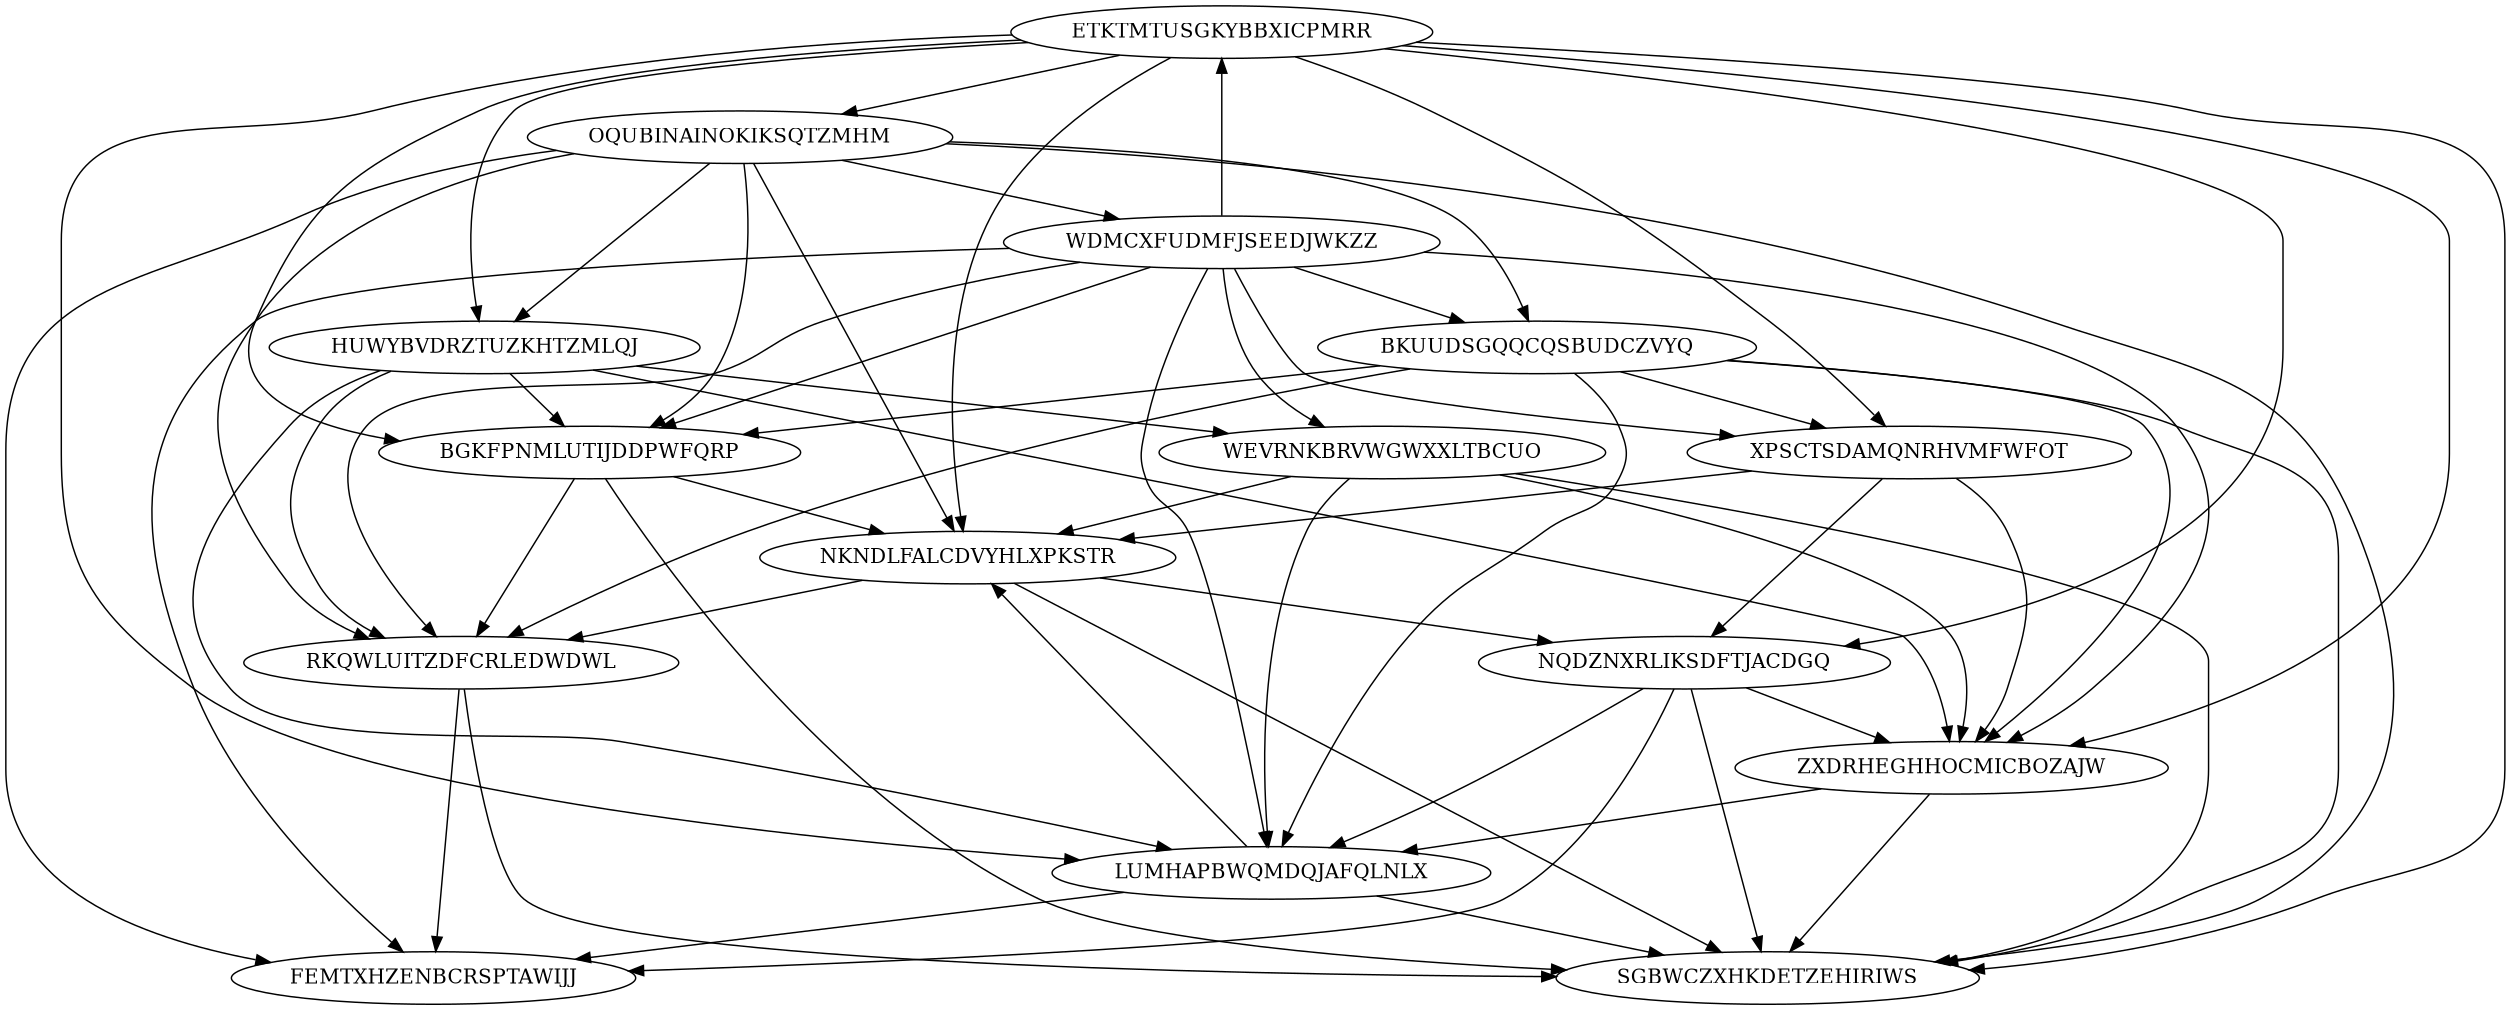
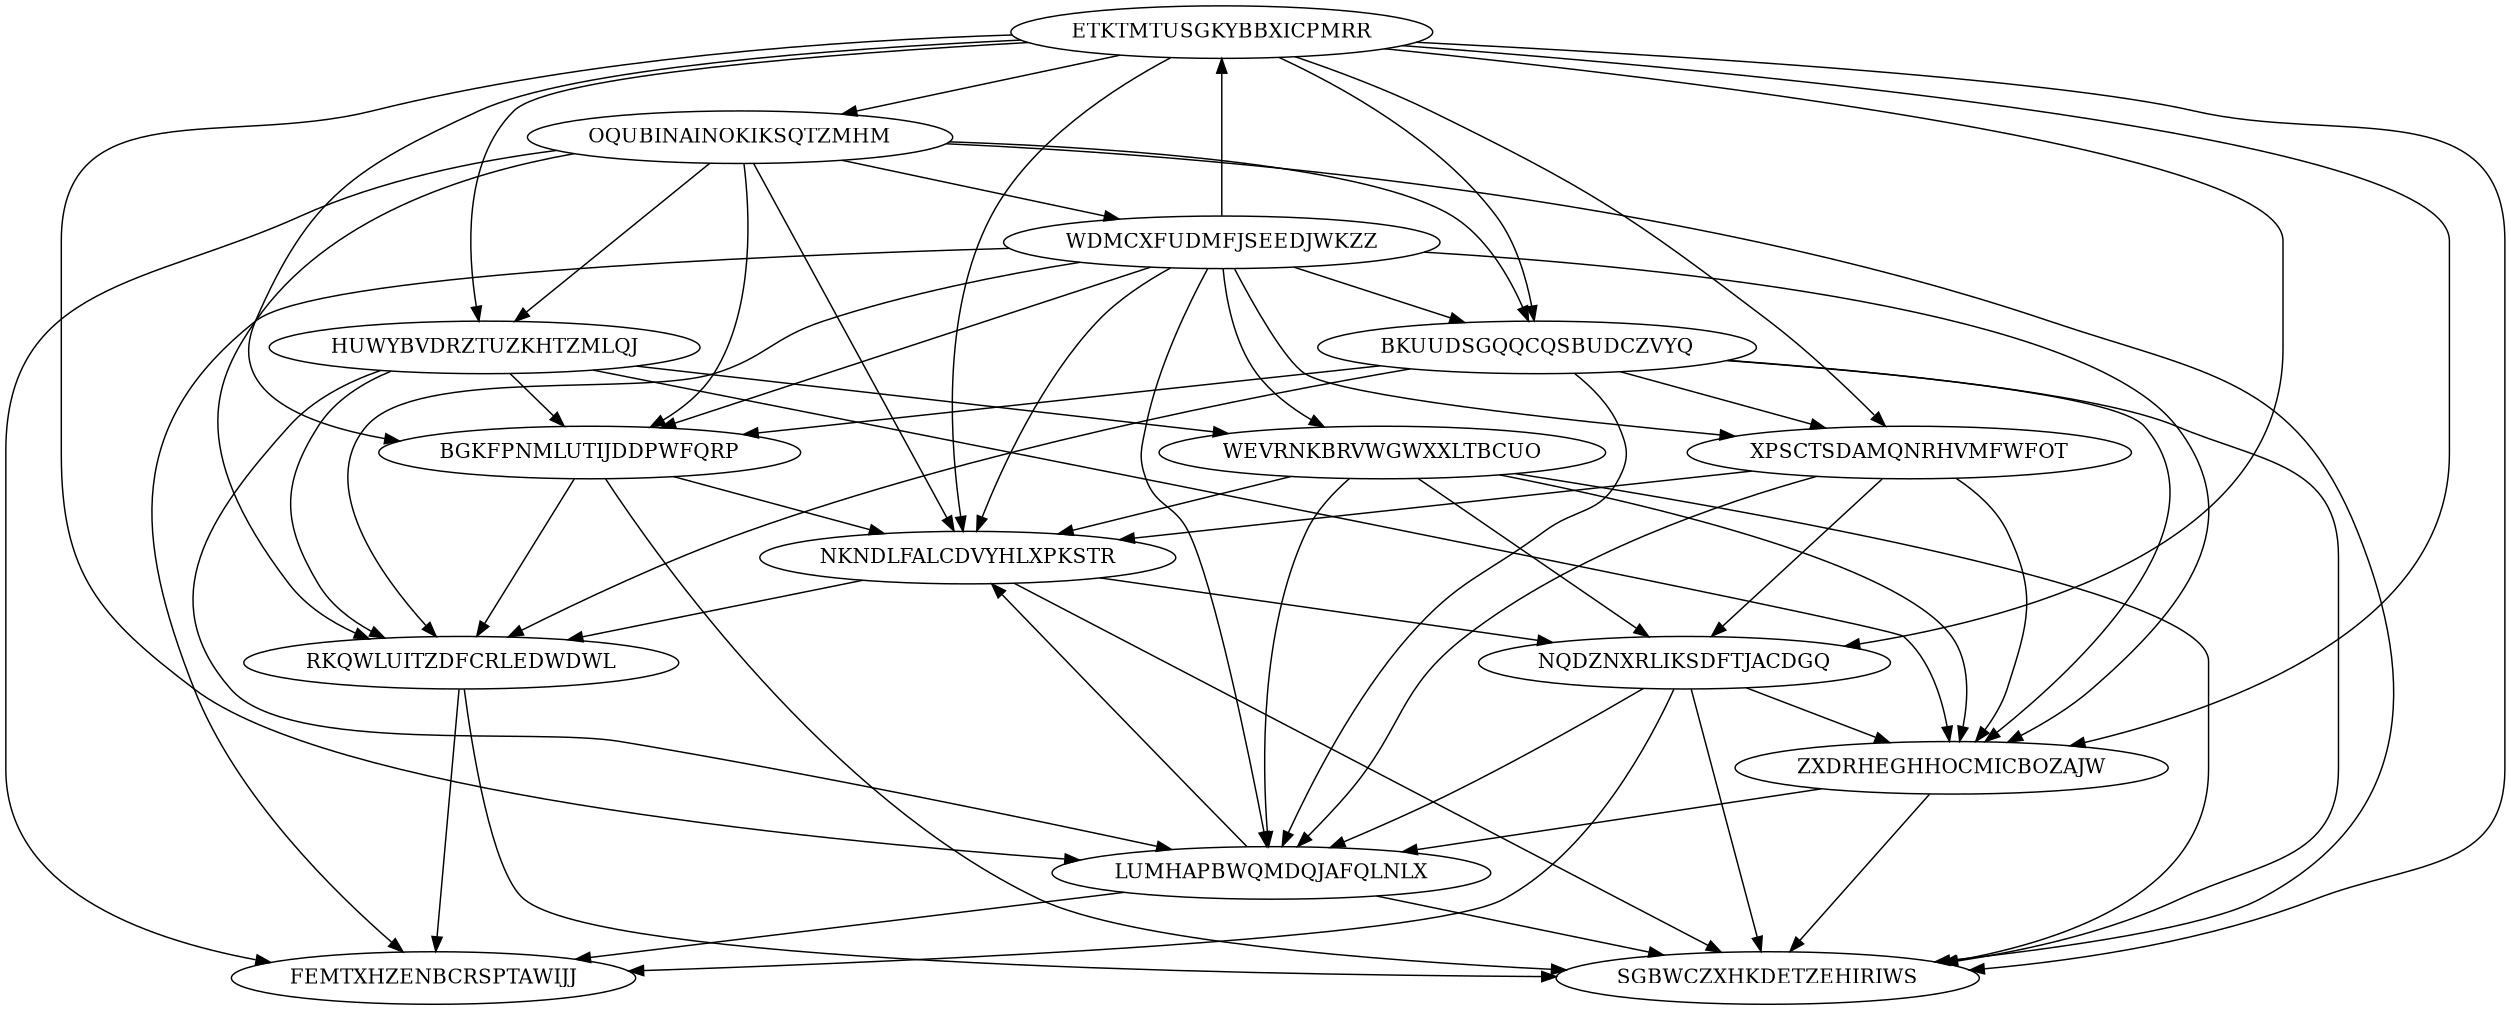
edge "ETKTMTUSGKYBBXICPMRR" -> "BKUUDSGQQCQSBUDCZVYQ": added
edge "WDMCXFUDMFJSEEDJWKZZ" -> "NKNDLFALCDVYHLXPKSTR": added
edge "WEVRNKBRVWGWXXLTBCUO" -> "NQDZNXRLIKSDFTJACDGQ": added
edge "XPSCTSDAMQNRHVMFWFOT" -> "LUMHAPBWQMDQJAFQLNLX": added
